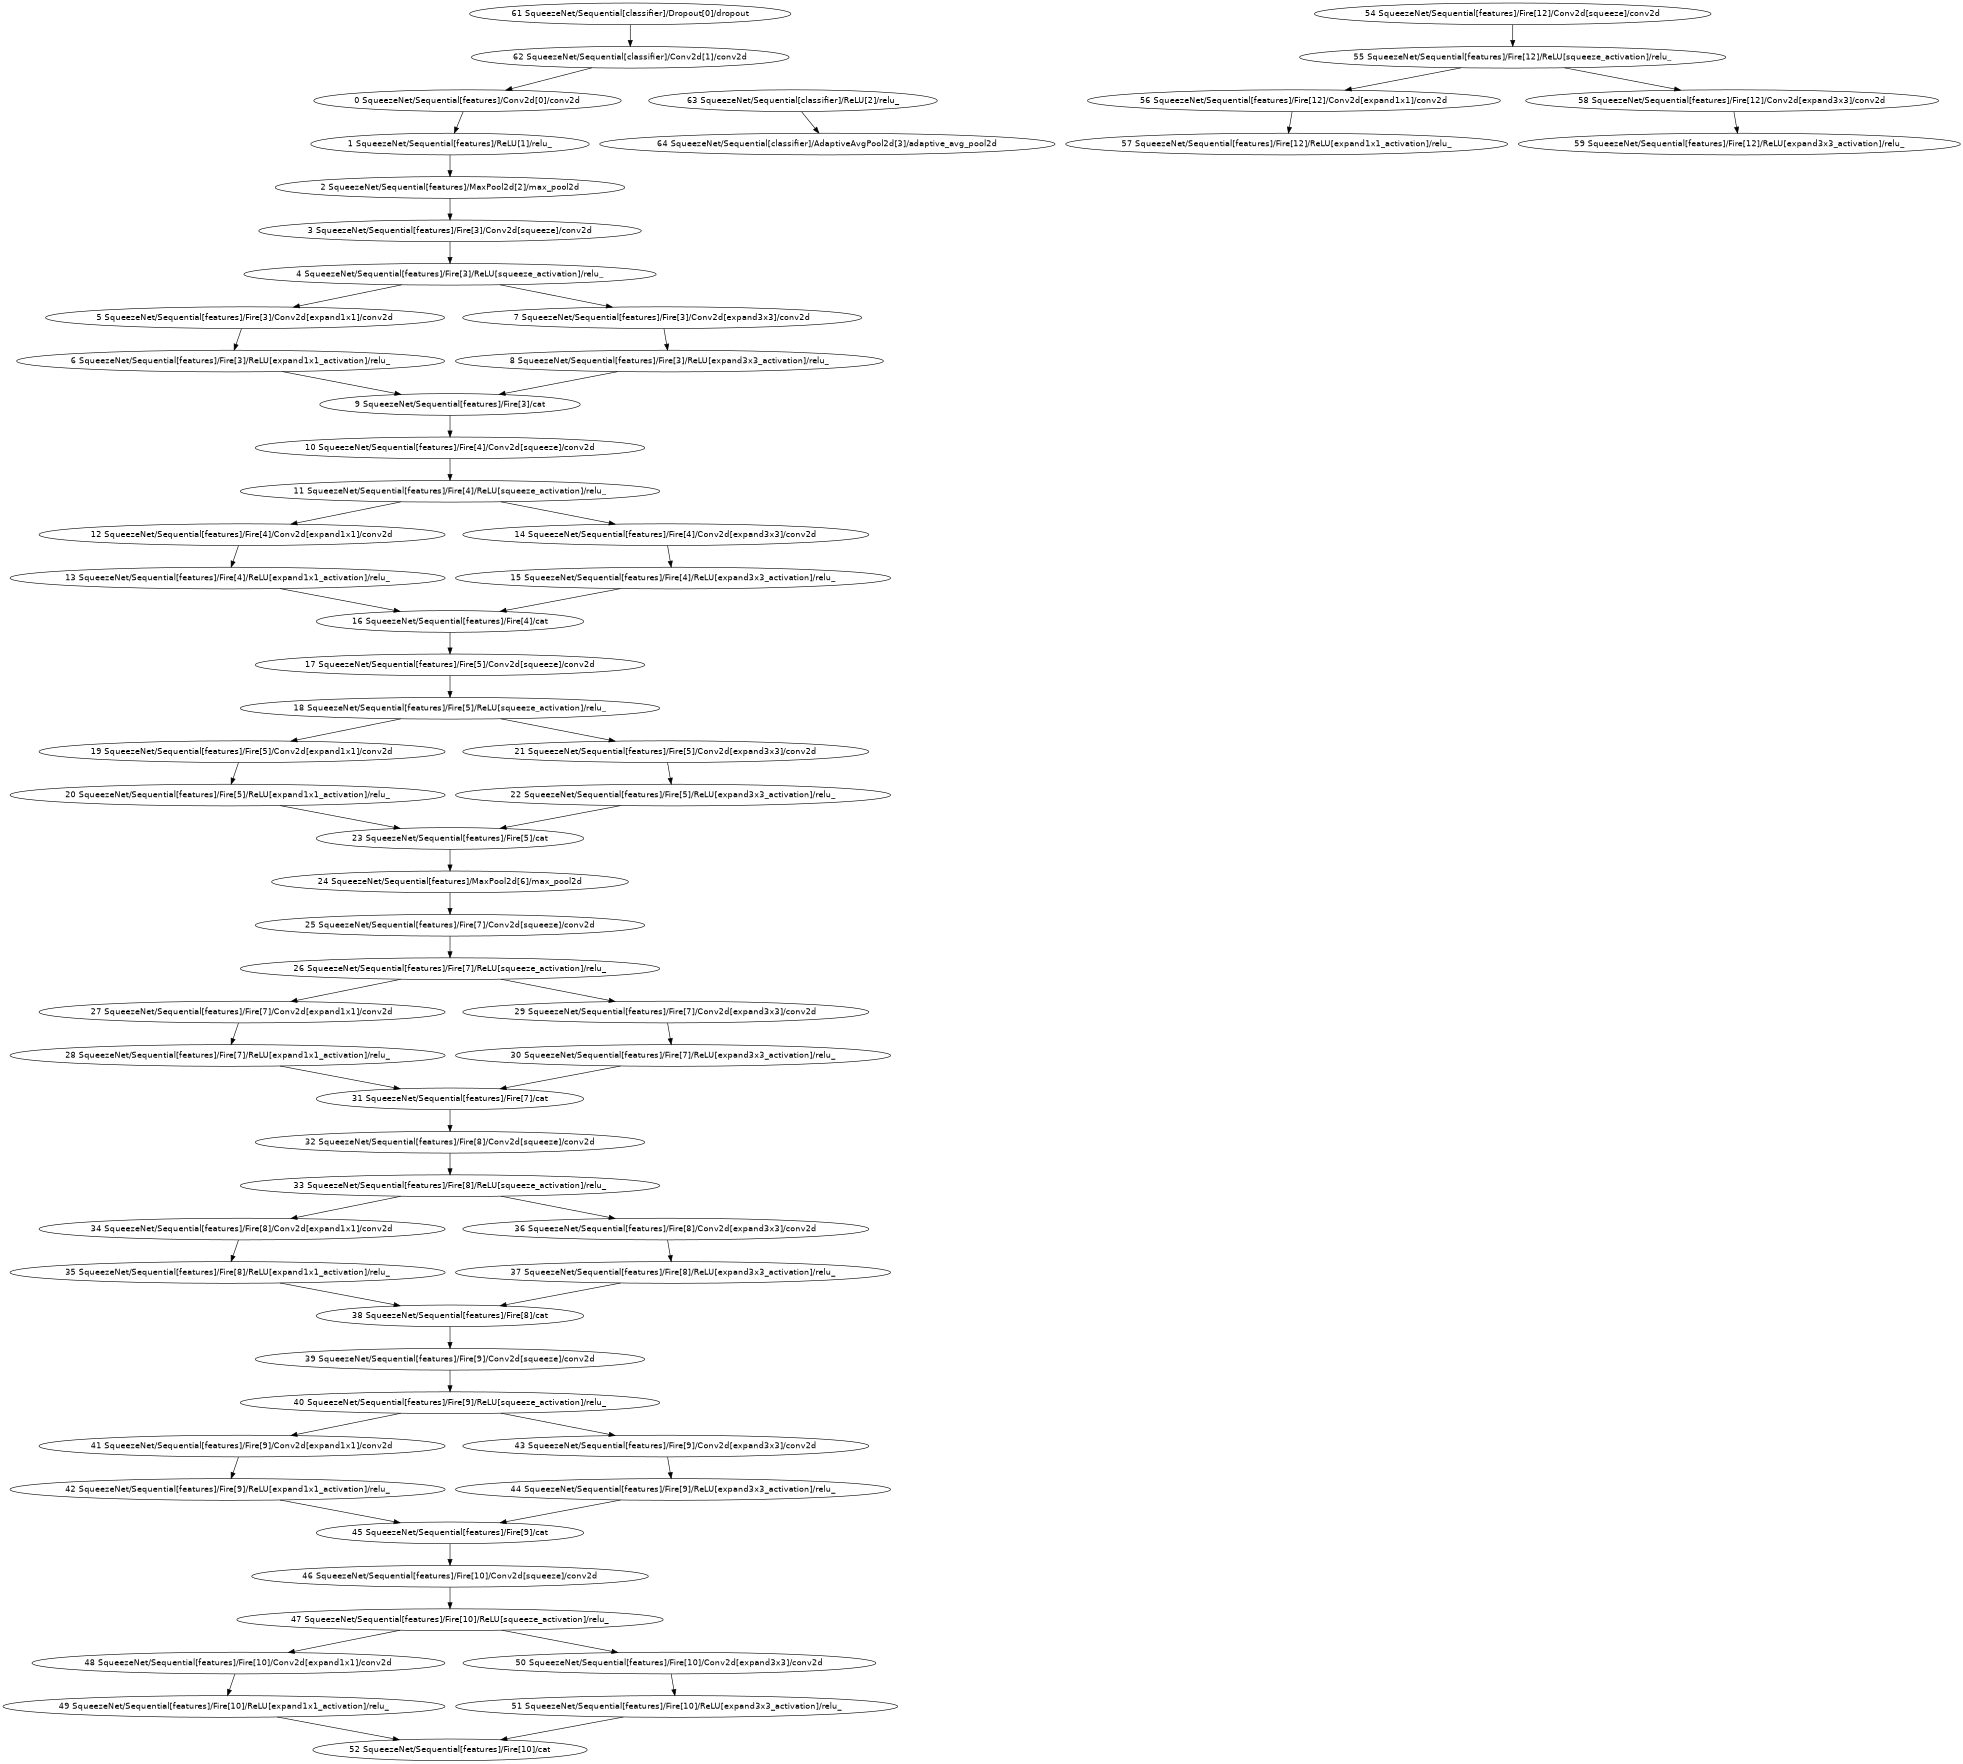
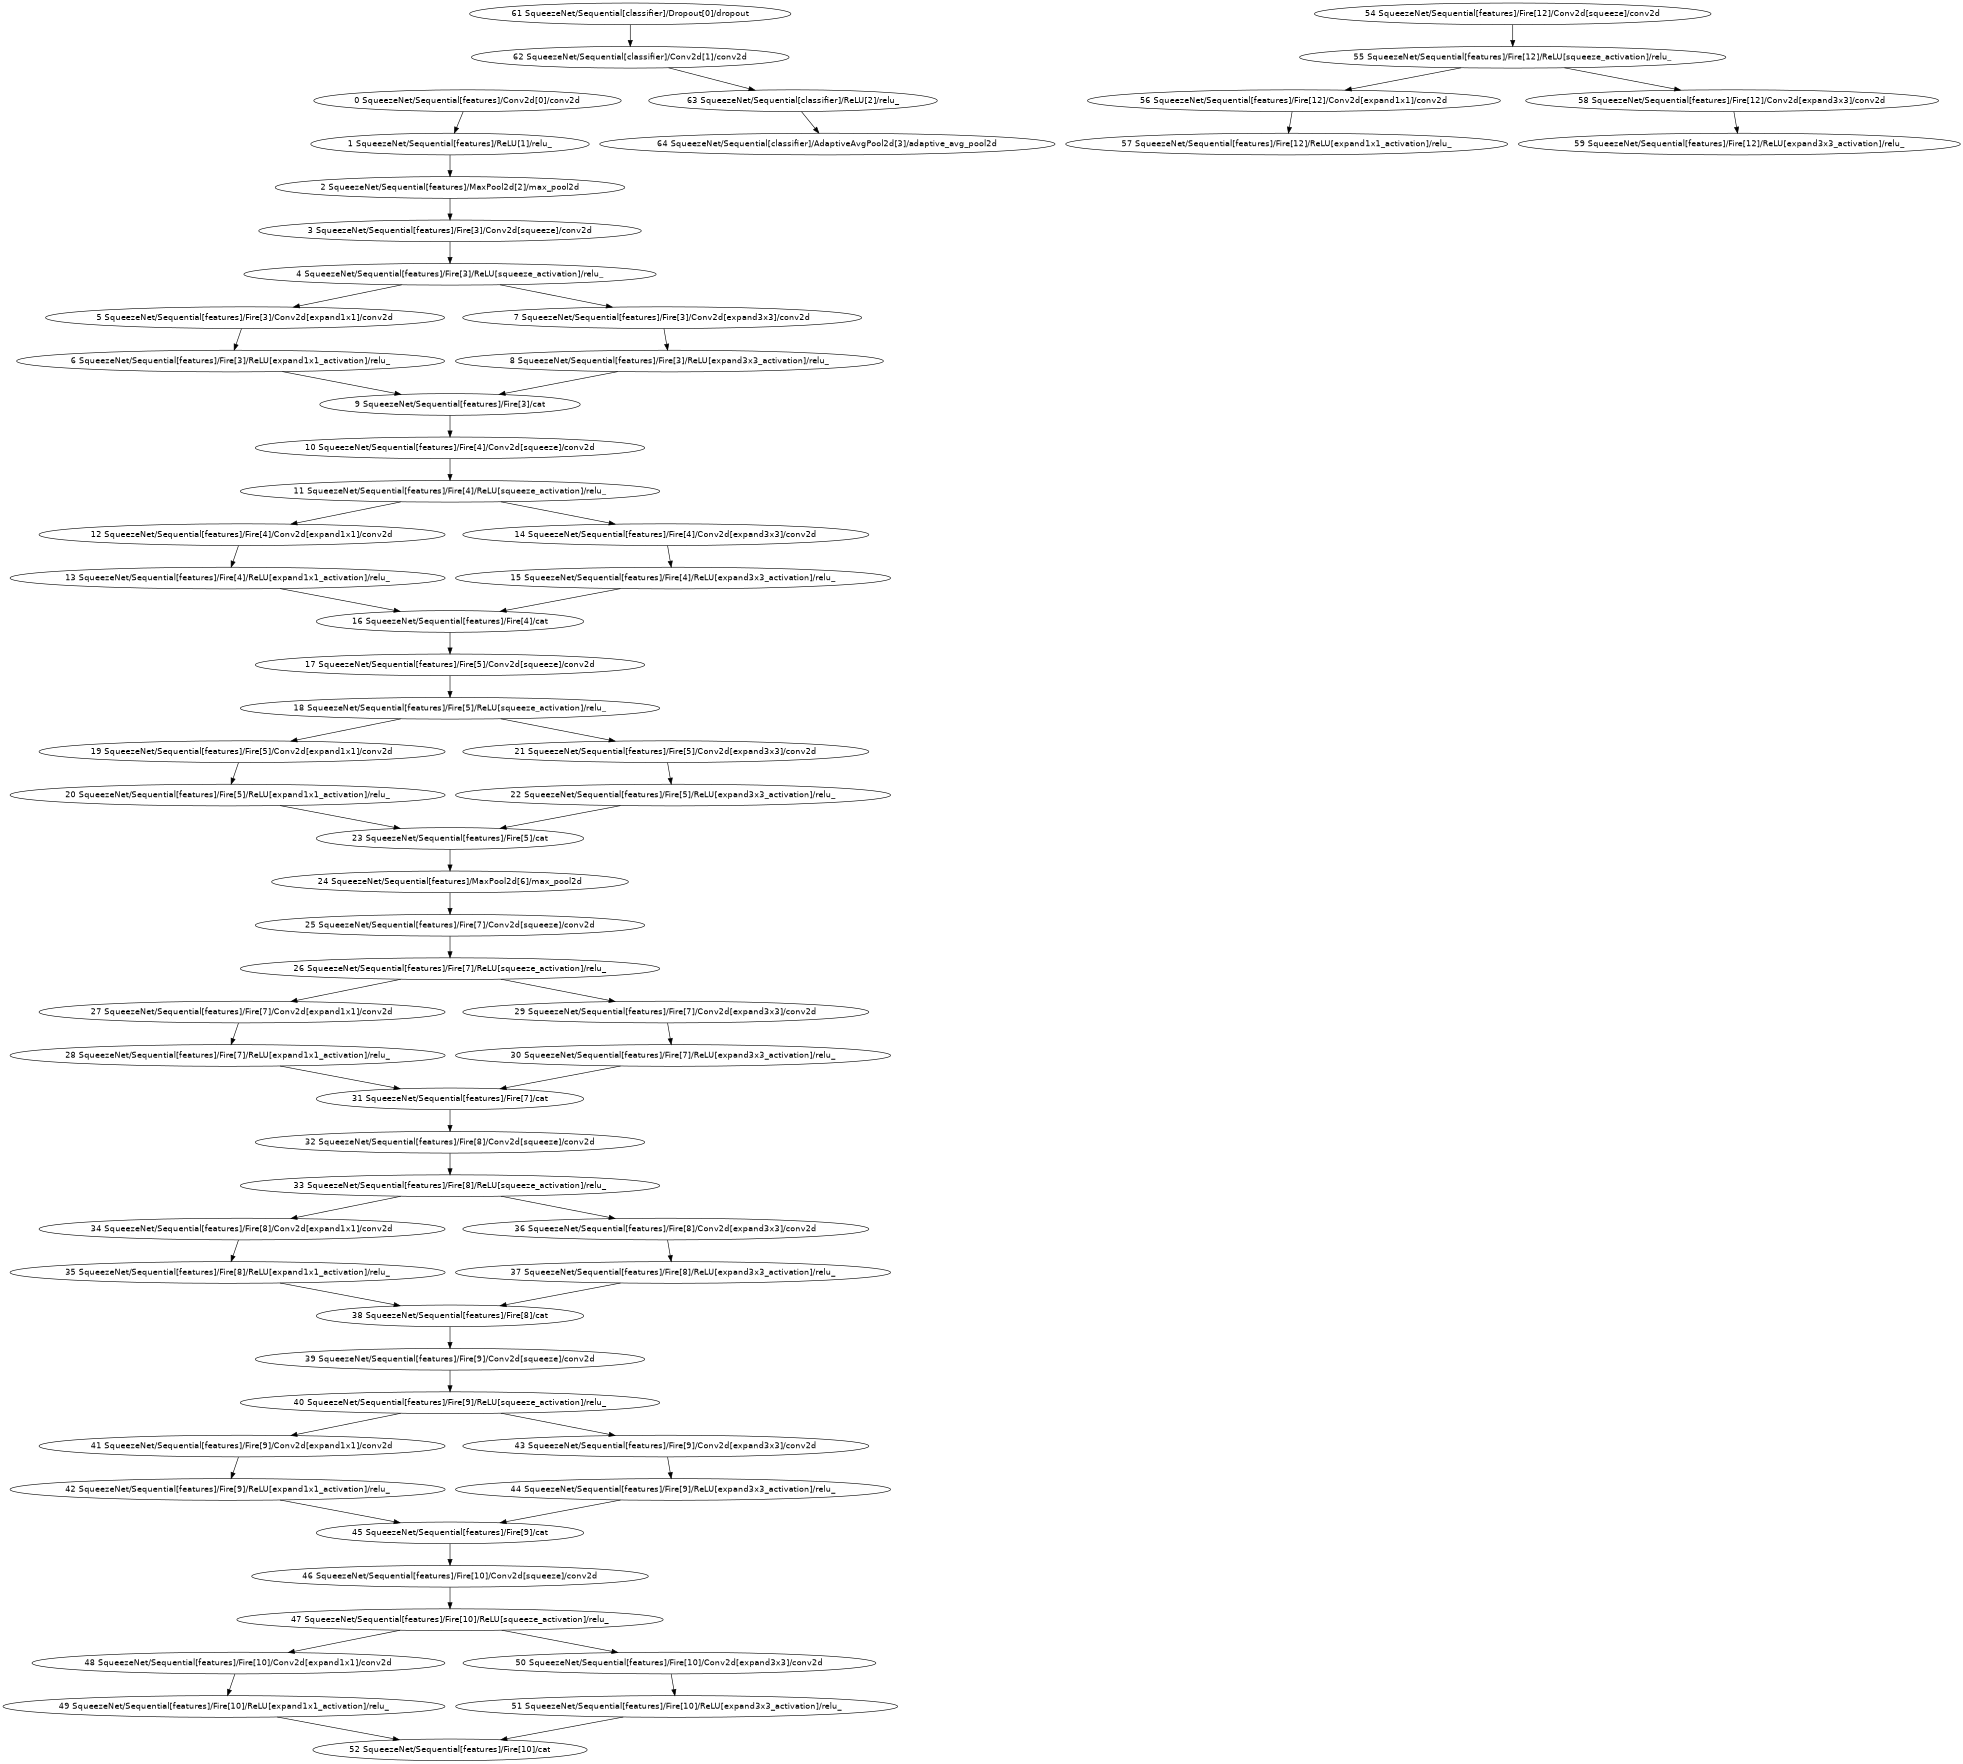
edge "62 SqueezeNet/Sequential[classifier]/Conv2d[1]/conv2d" -> "0 SqueezeNet/Sequential[features]/Conv2d[0]/conv2d": now "62 SqueezeNet/Sequential[classifier]/Conv2d[1]/conv2d" -> "63 SqueezeNet/Sequential[classifier]/ReLU[2]/relu_"
